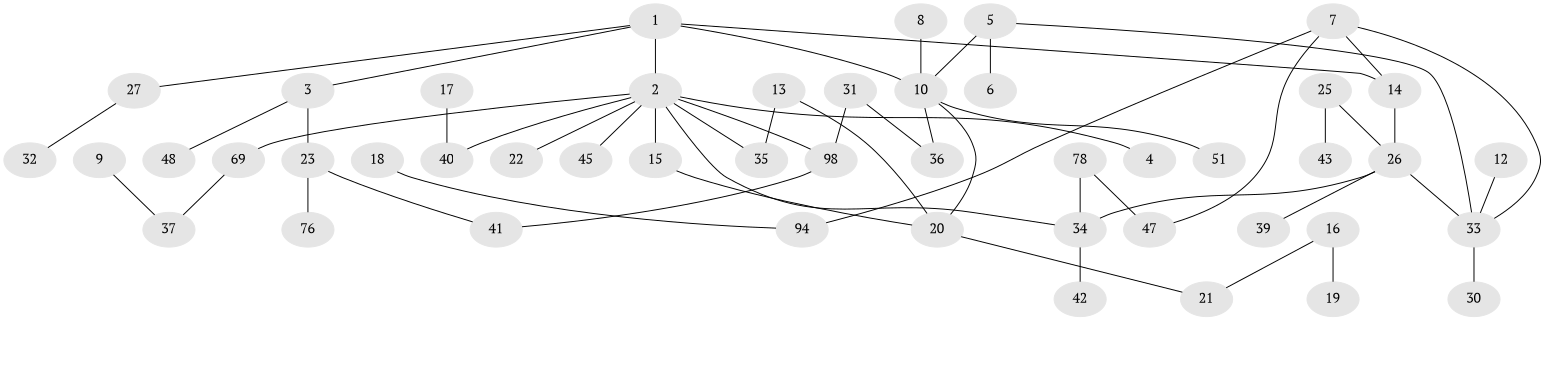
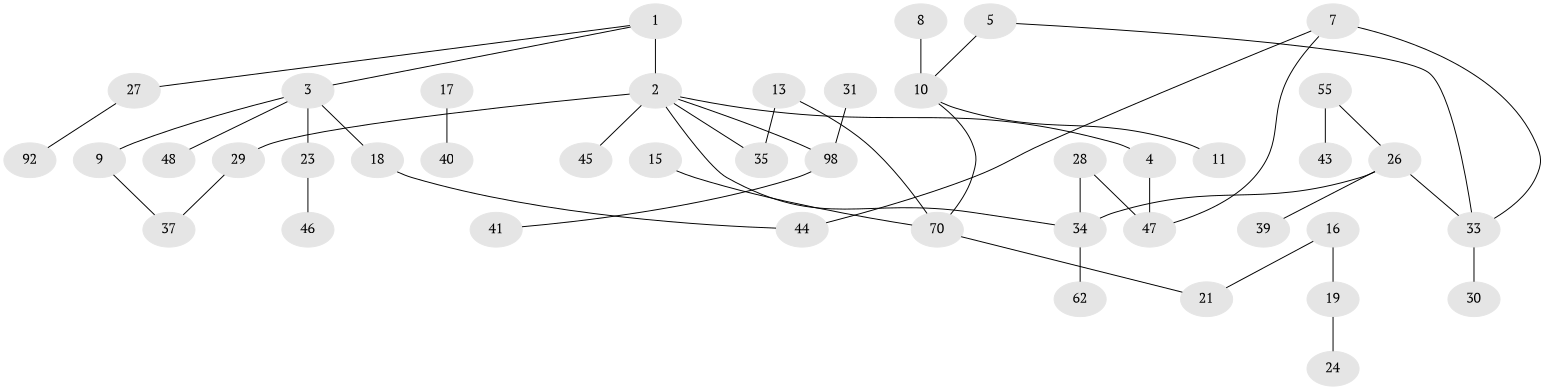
edge "1" -- "10": removed
node "6": removed
node "25": label "25" -> "55"
node "14": removed
edge "3" -- "9": added
edge "2" -- "40": removed
edge "3" -- "18": added
edge "2" -- "15": removed
node "32": label "32" -> "92"
node "69": label "69" -> "29"
node "22": removed
node "36": removed
node "78": label "78" -> "28"
node "51": label "51" -> "11"
node "12": removed
edge "4" -- "47": added
edge "23" -- "41": removed
node "76": label "76" -> "46"
node "94": label "94" -> "44"
node "20": label "20" -> "70"
node "42": label "42" -> "62"
node "24": added
